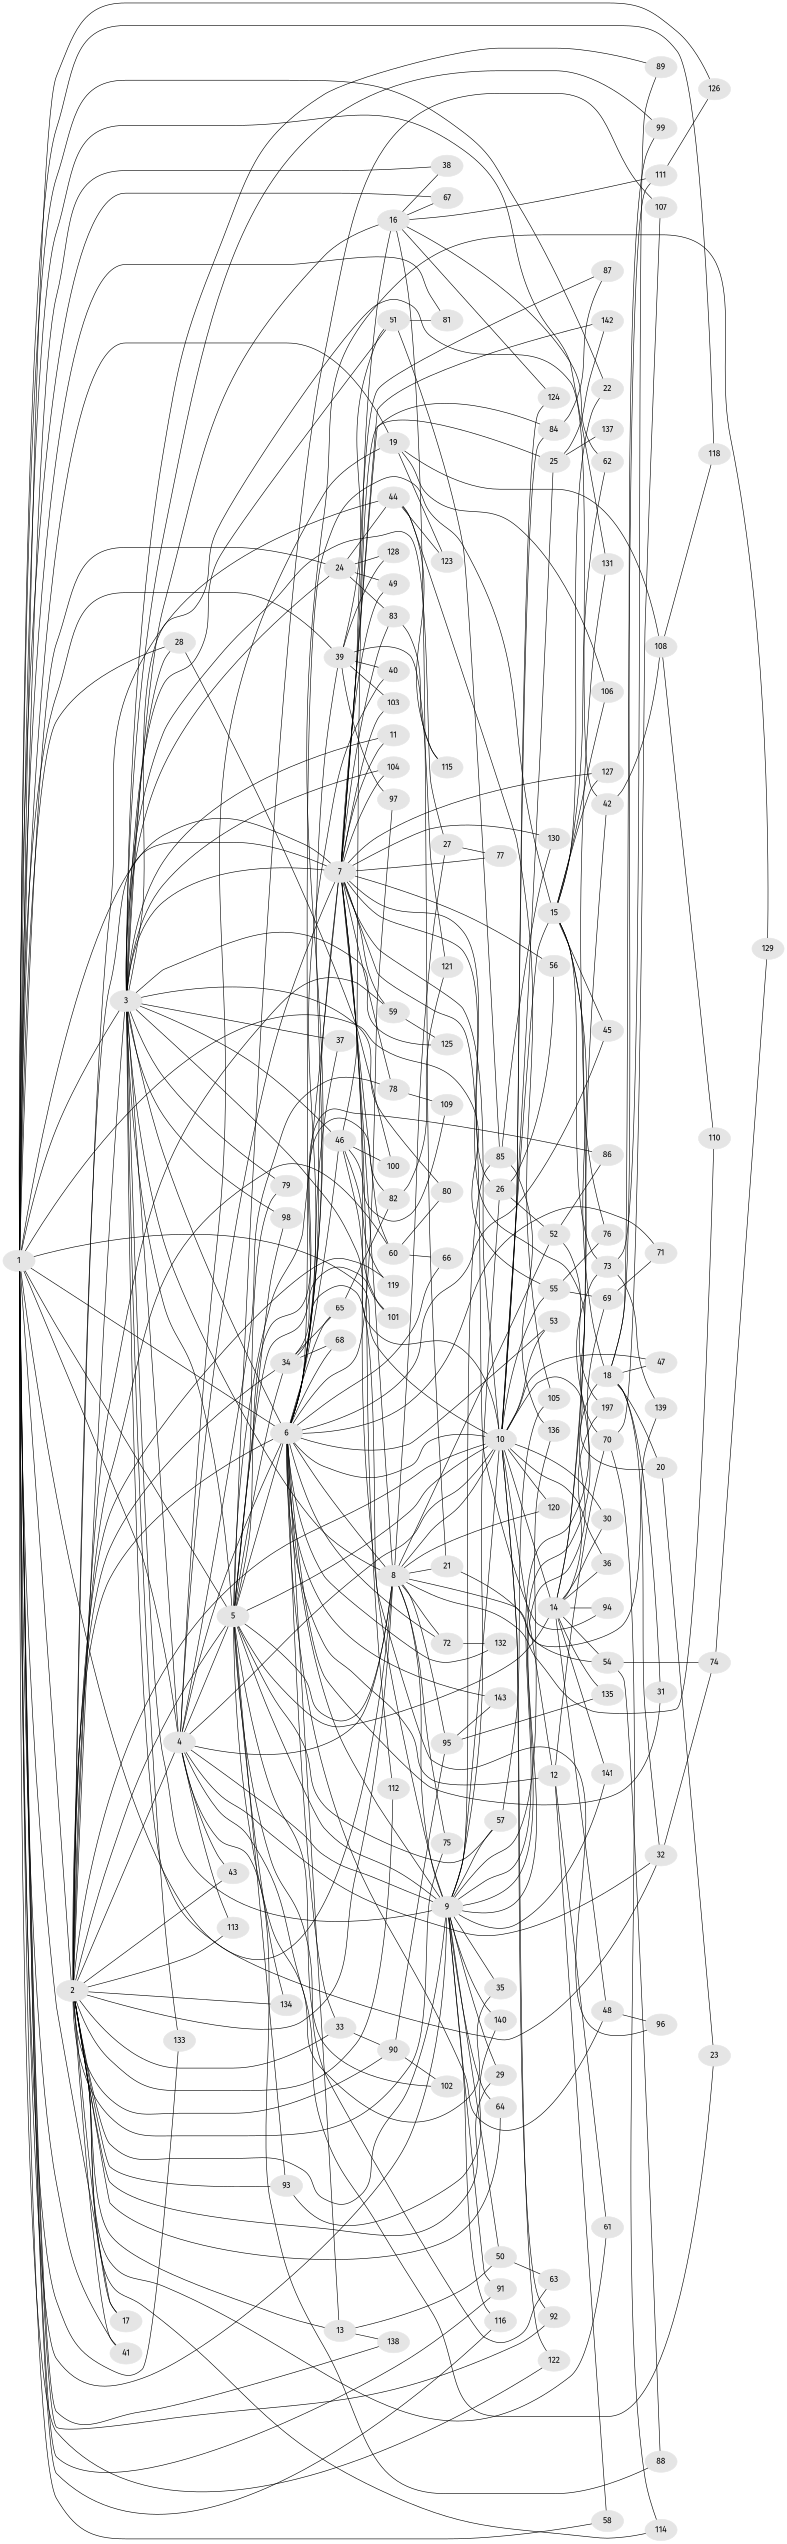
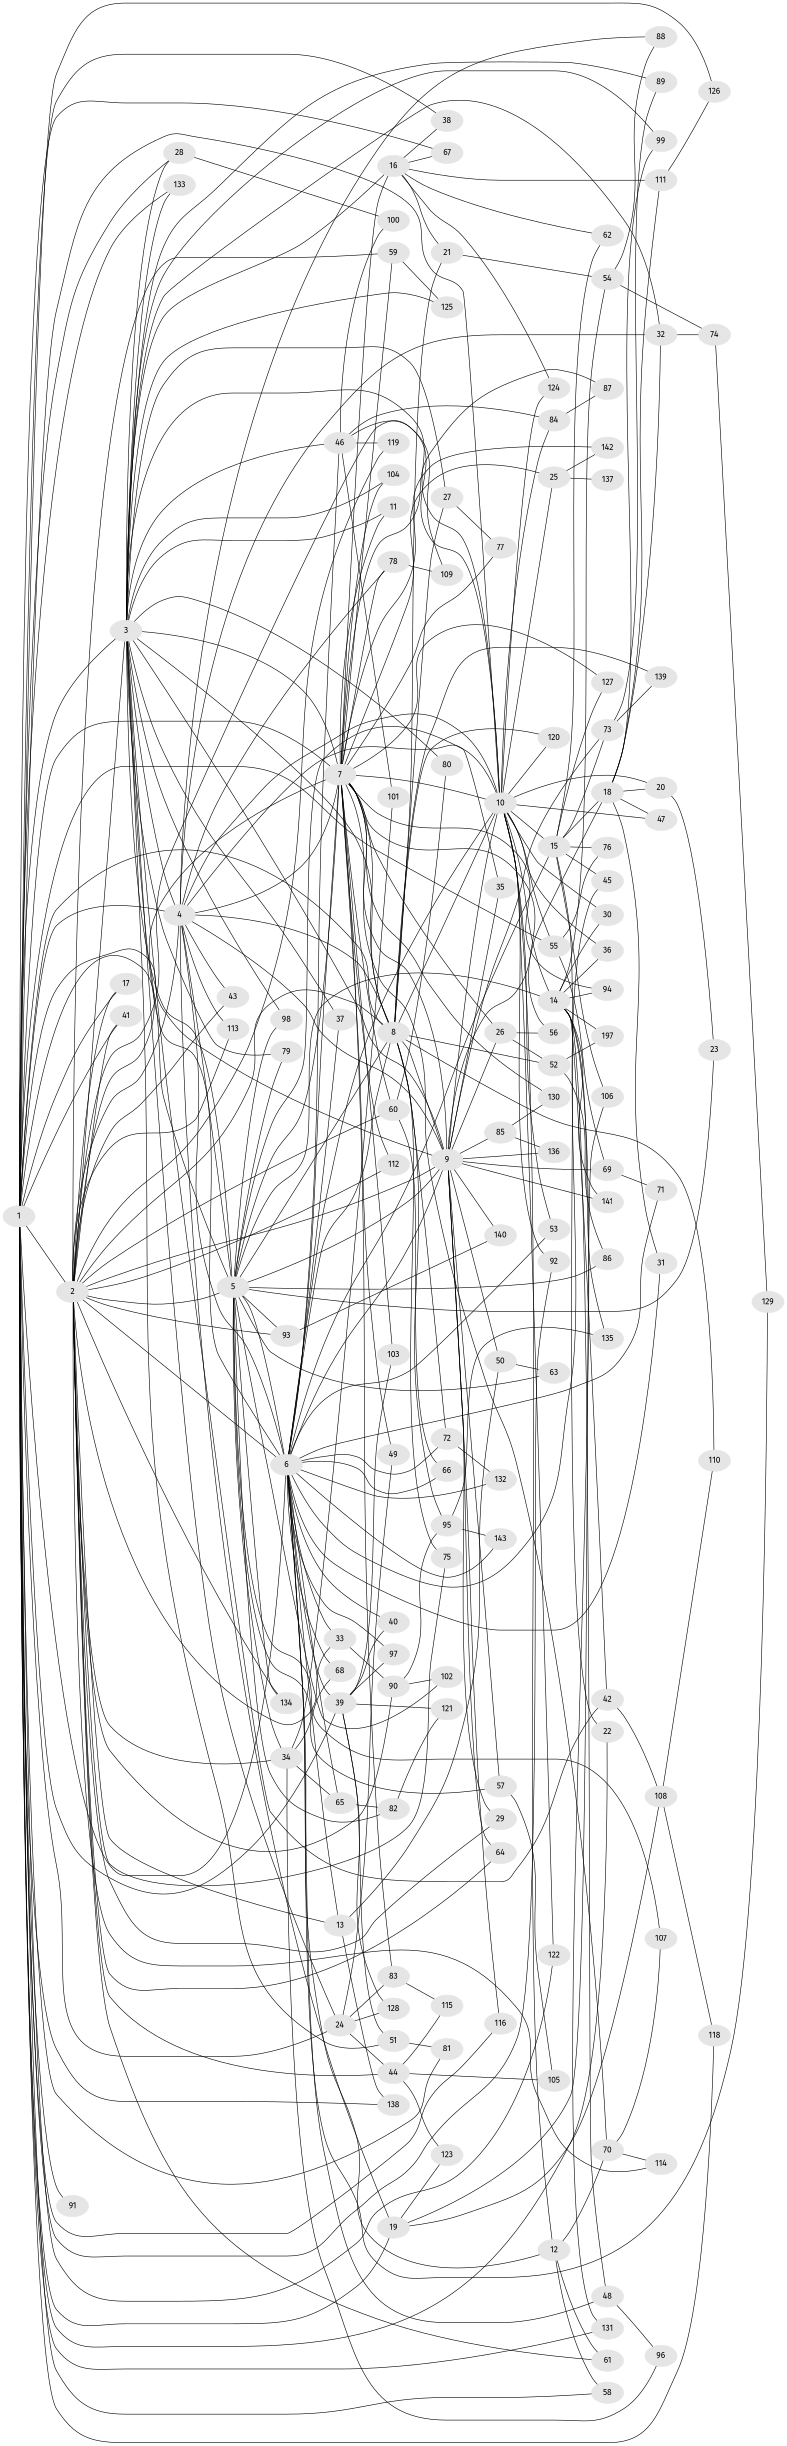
edge "51" -- "85": removed
edge "9" -- "91": removed
